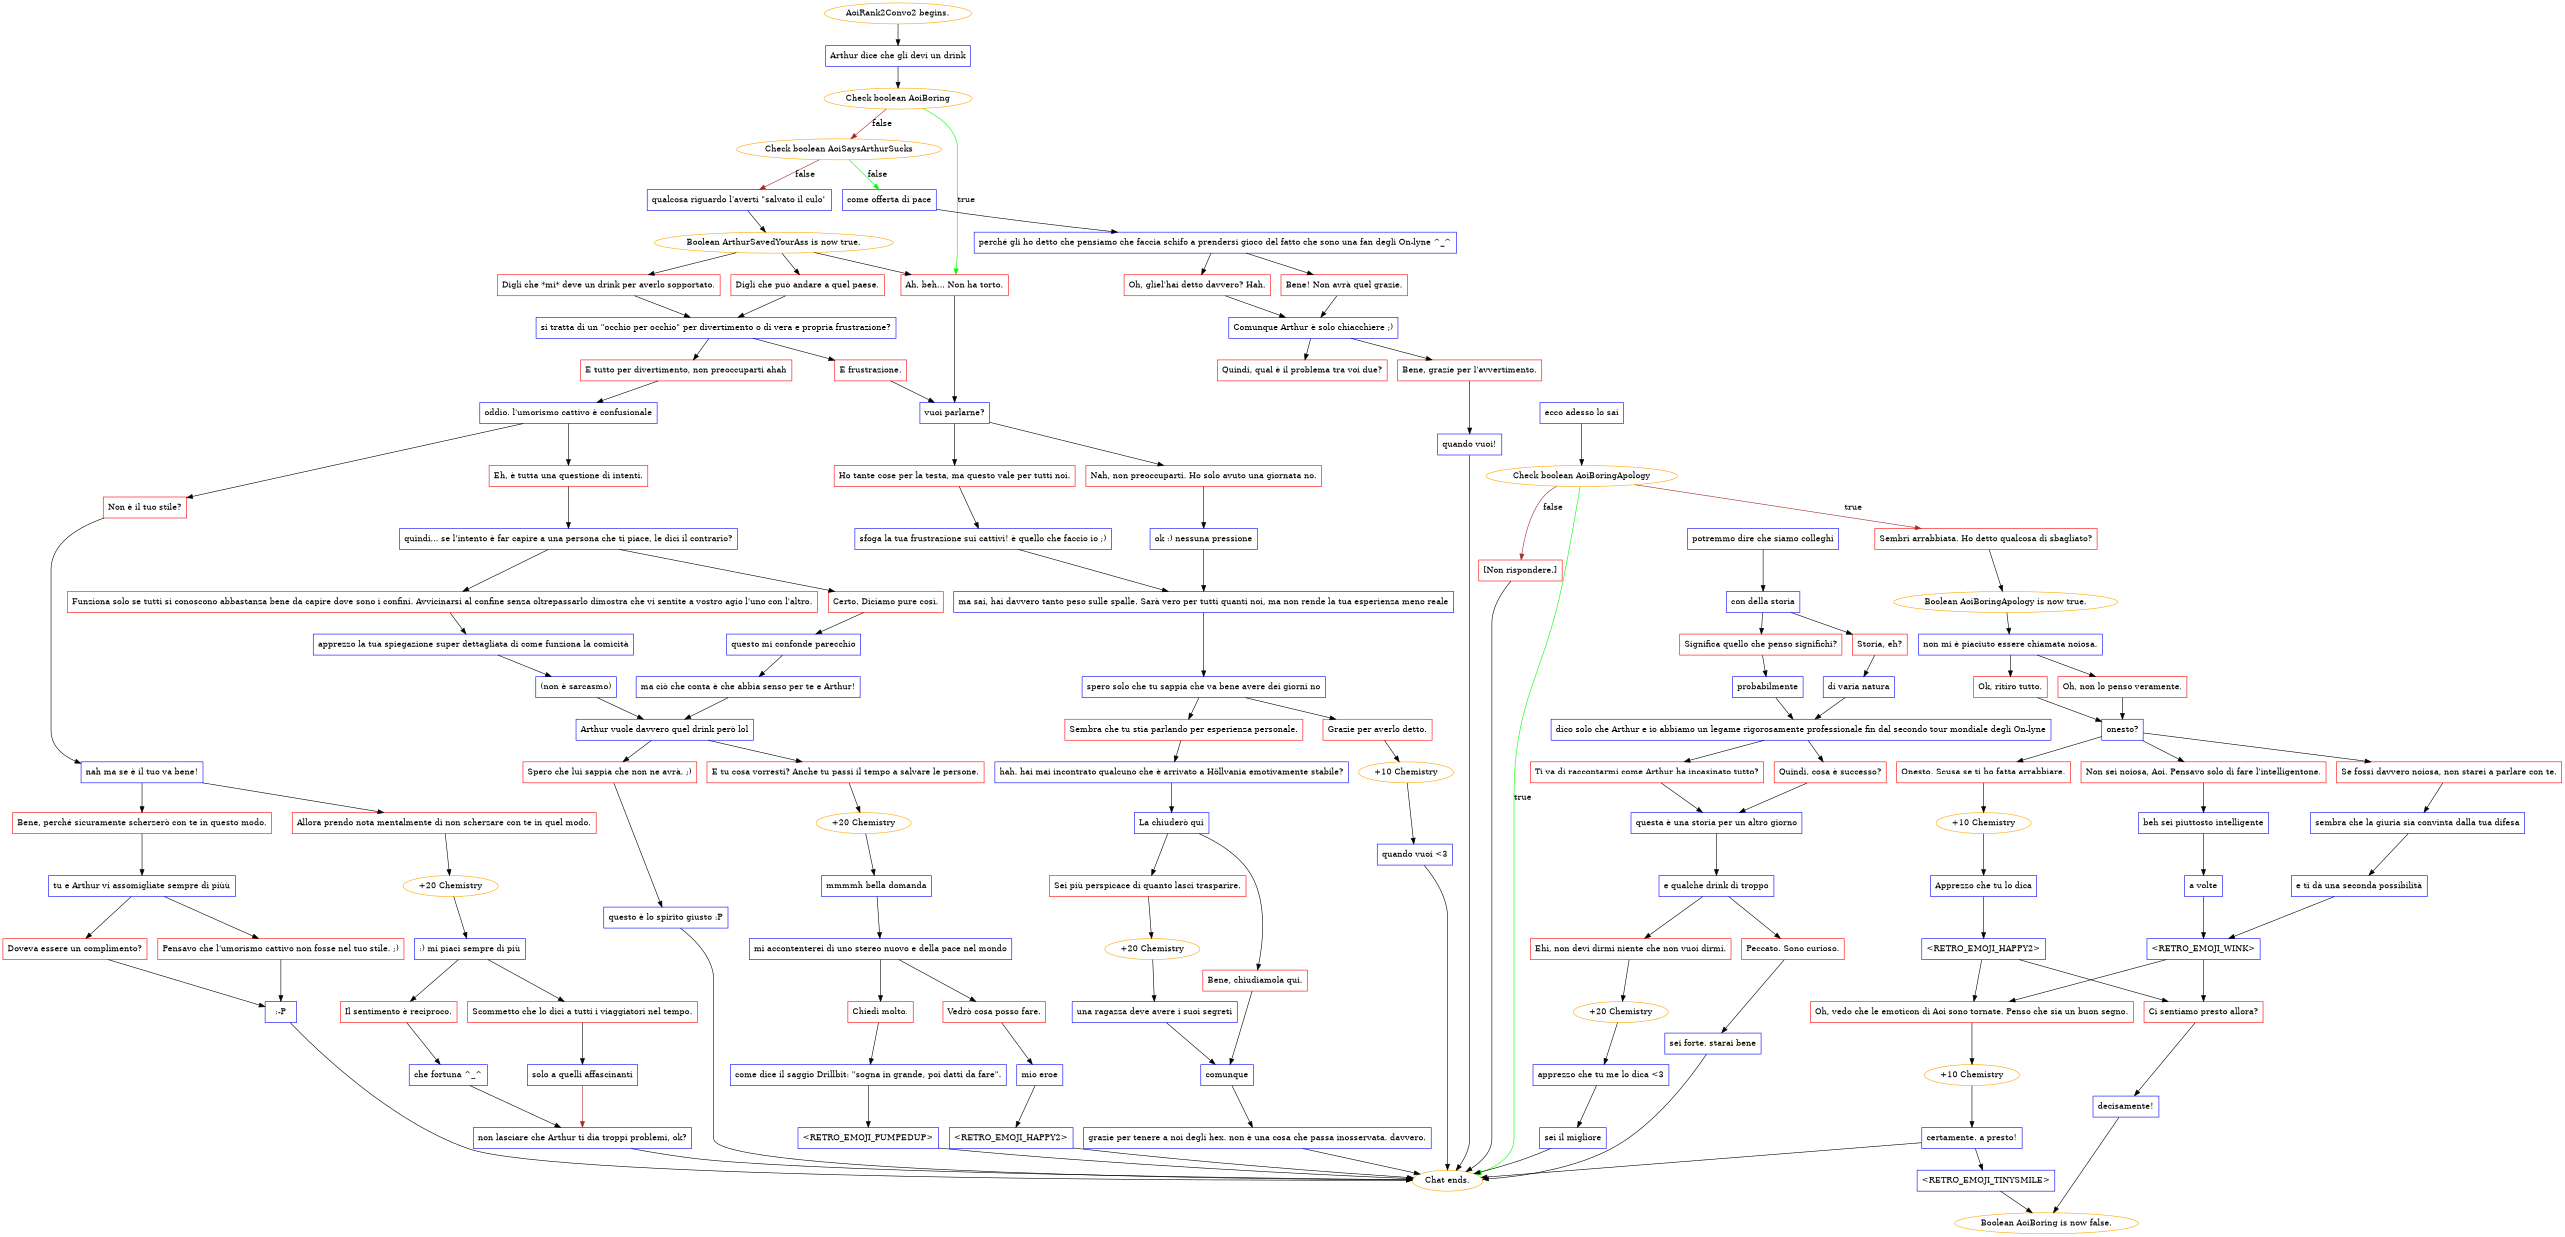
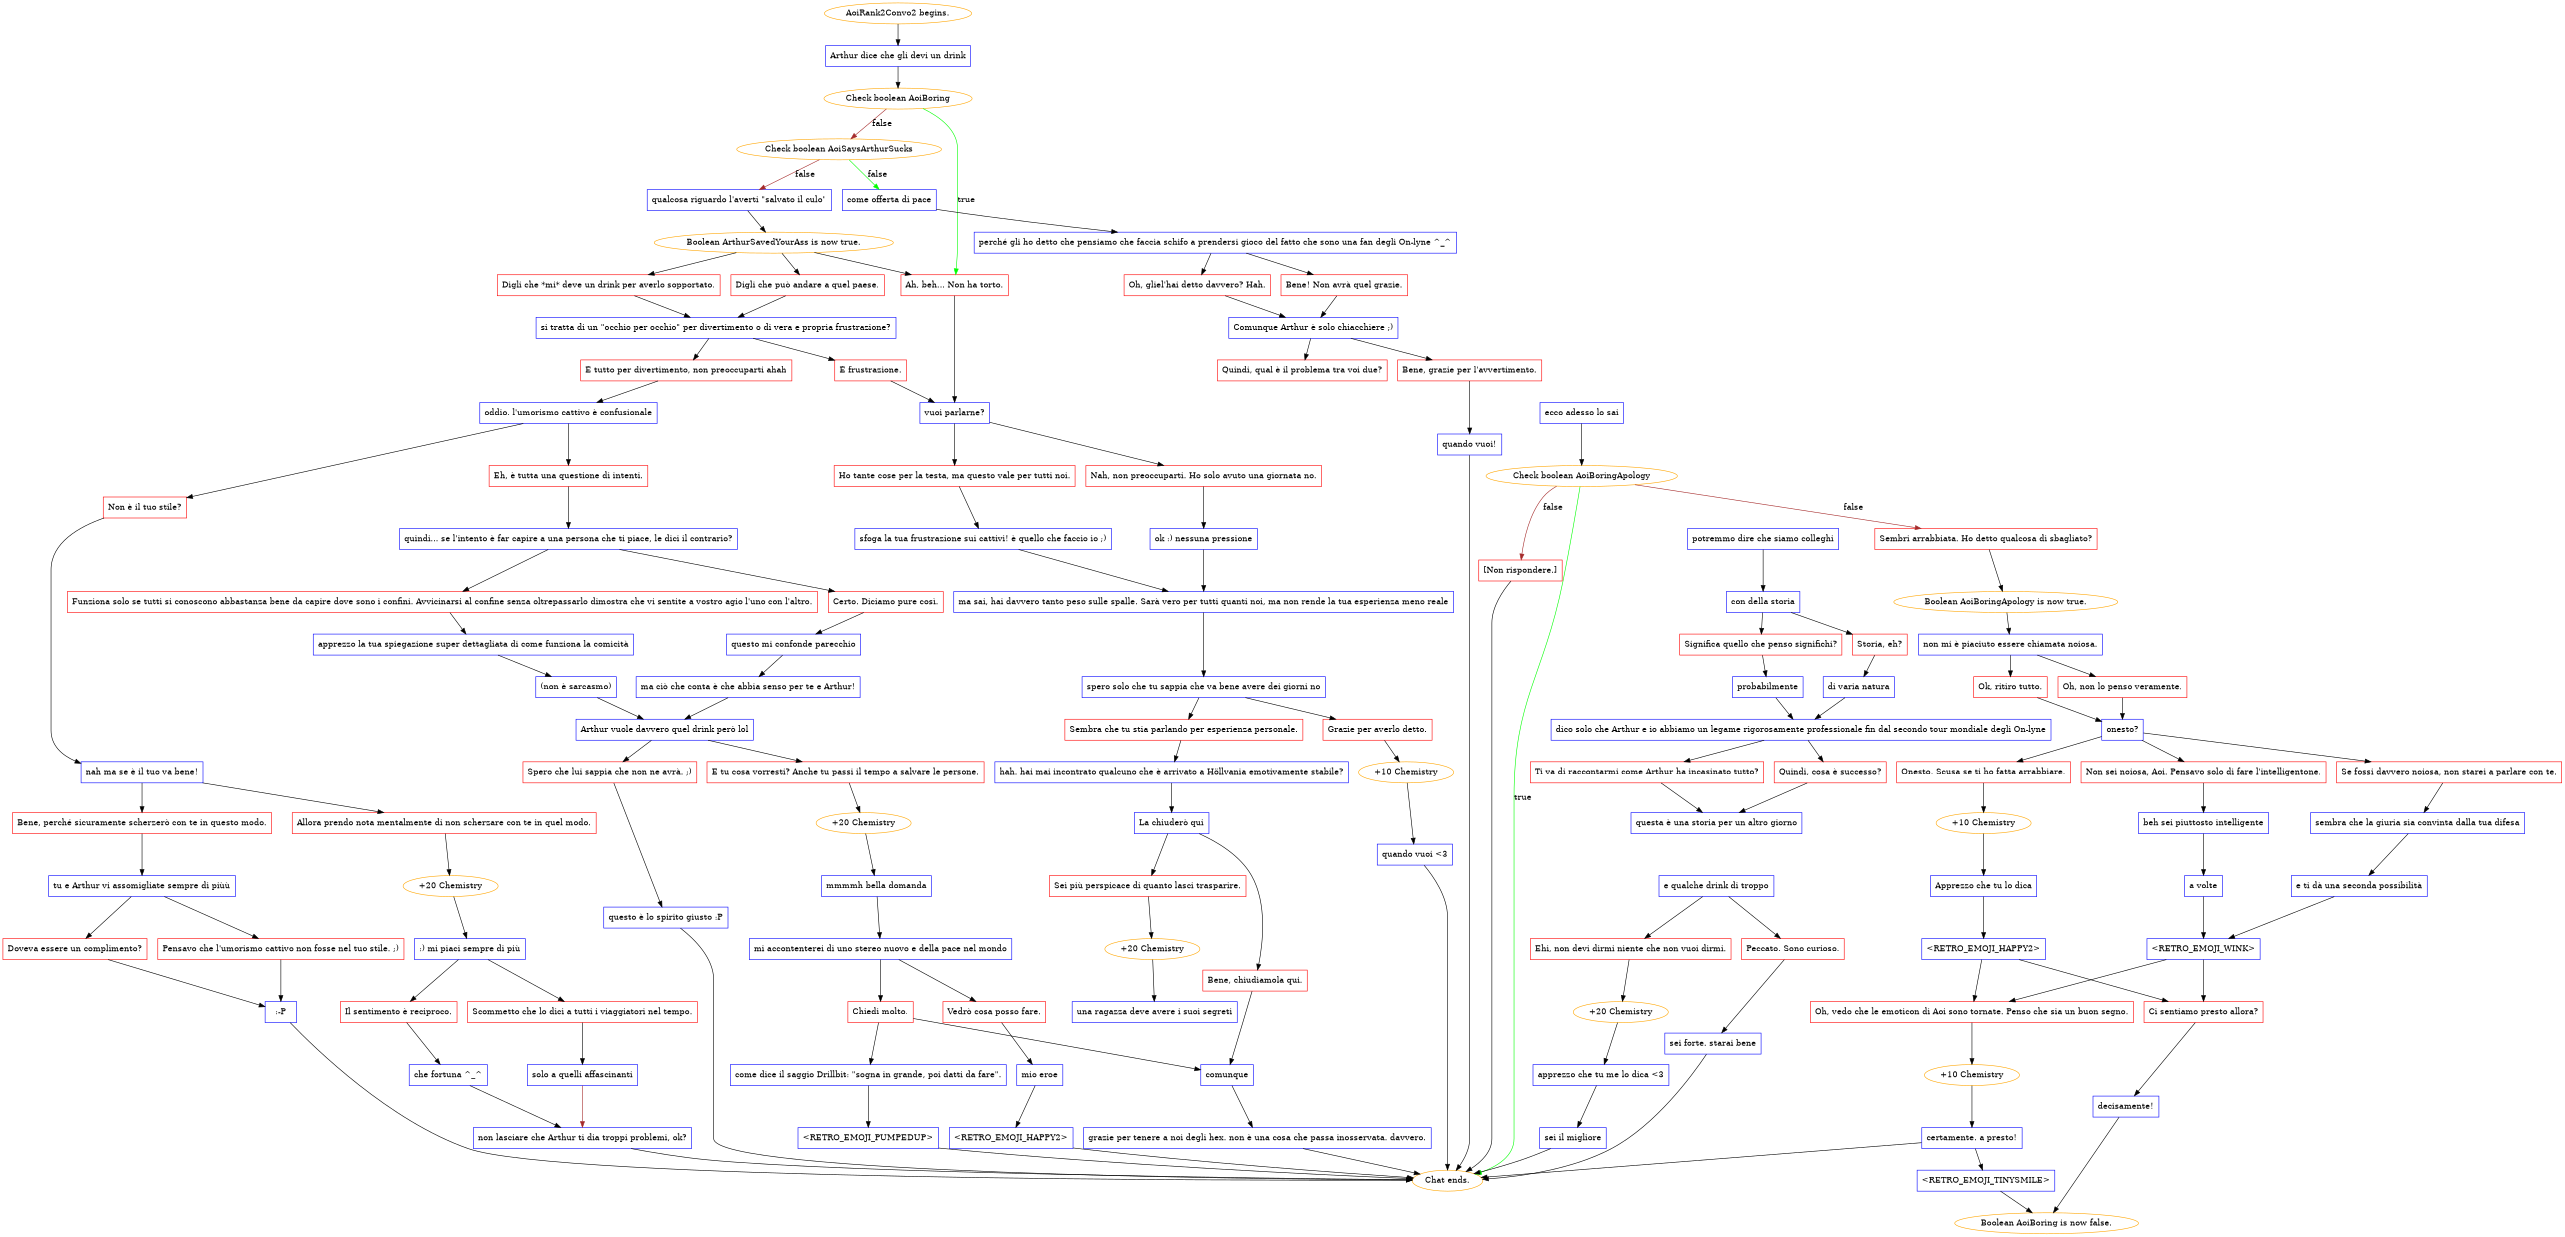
edge "Check boolean AoiBoringApology" -> "Sembri arrabbiata. Ho detto qualcosa di sbagliato?": label "true" -> "false"
edge "questa è una storia per un altro giorno" -> "e qualche drink di troppo": removed
edge "una ragazza deve avere i suoi segreti" -> "comunque": now "Chiedi molto." -> "comunque"
